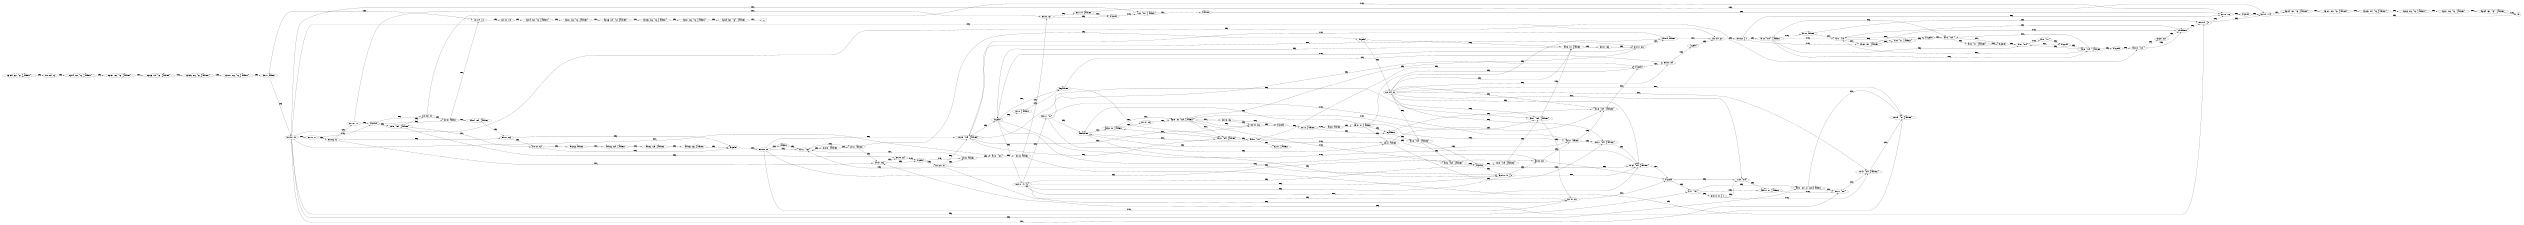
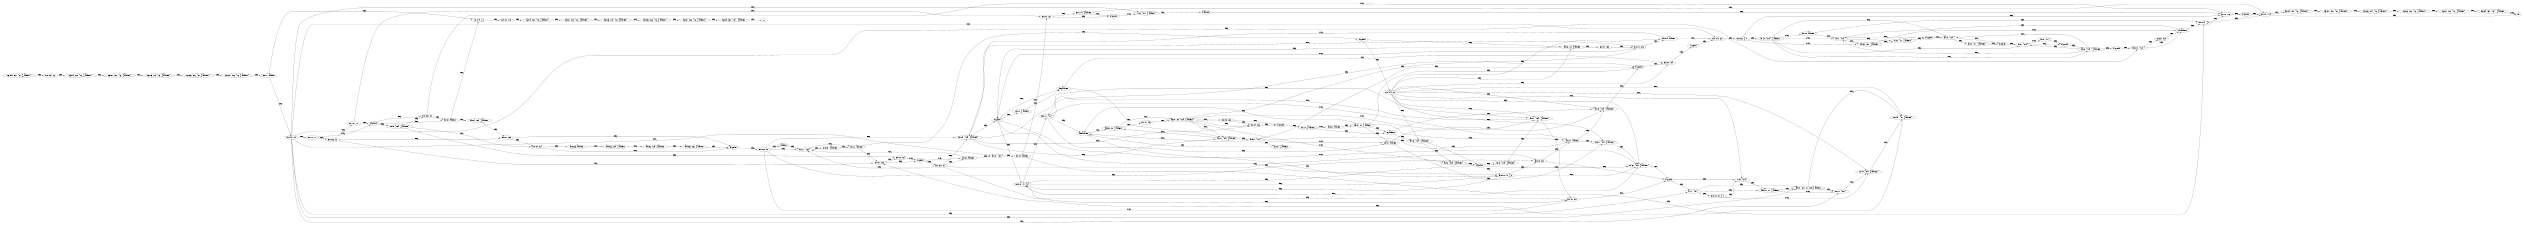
edge "ldr x1 , [ x29 , # address ]" -> "add x2 , x0 , # address": now "ldr x1 , [ x29 , # address ]" -> "ldrb w1 , [ x1 ]"
edge "add w0 , w1 , # address" -> "add x1 , x21 , w1 , sxtw # address": added, label "CFG"
